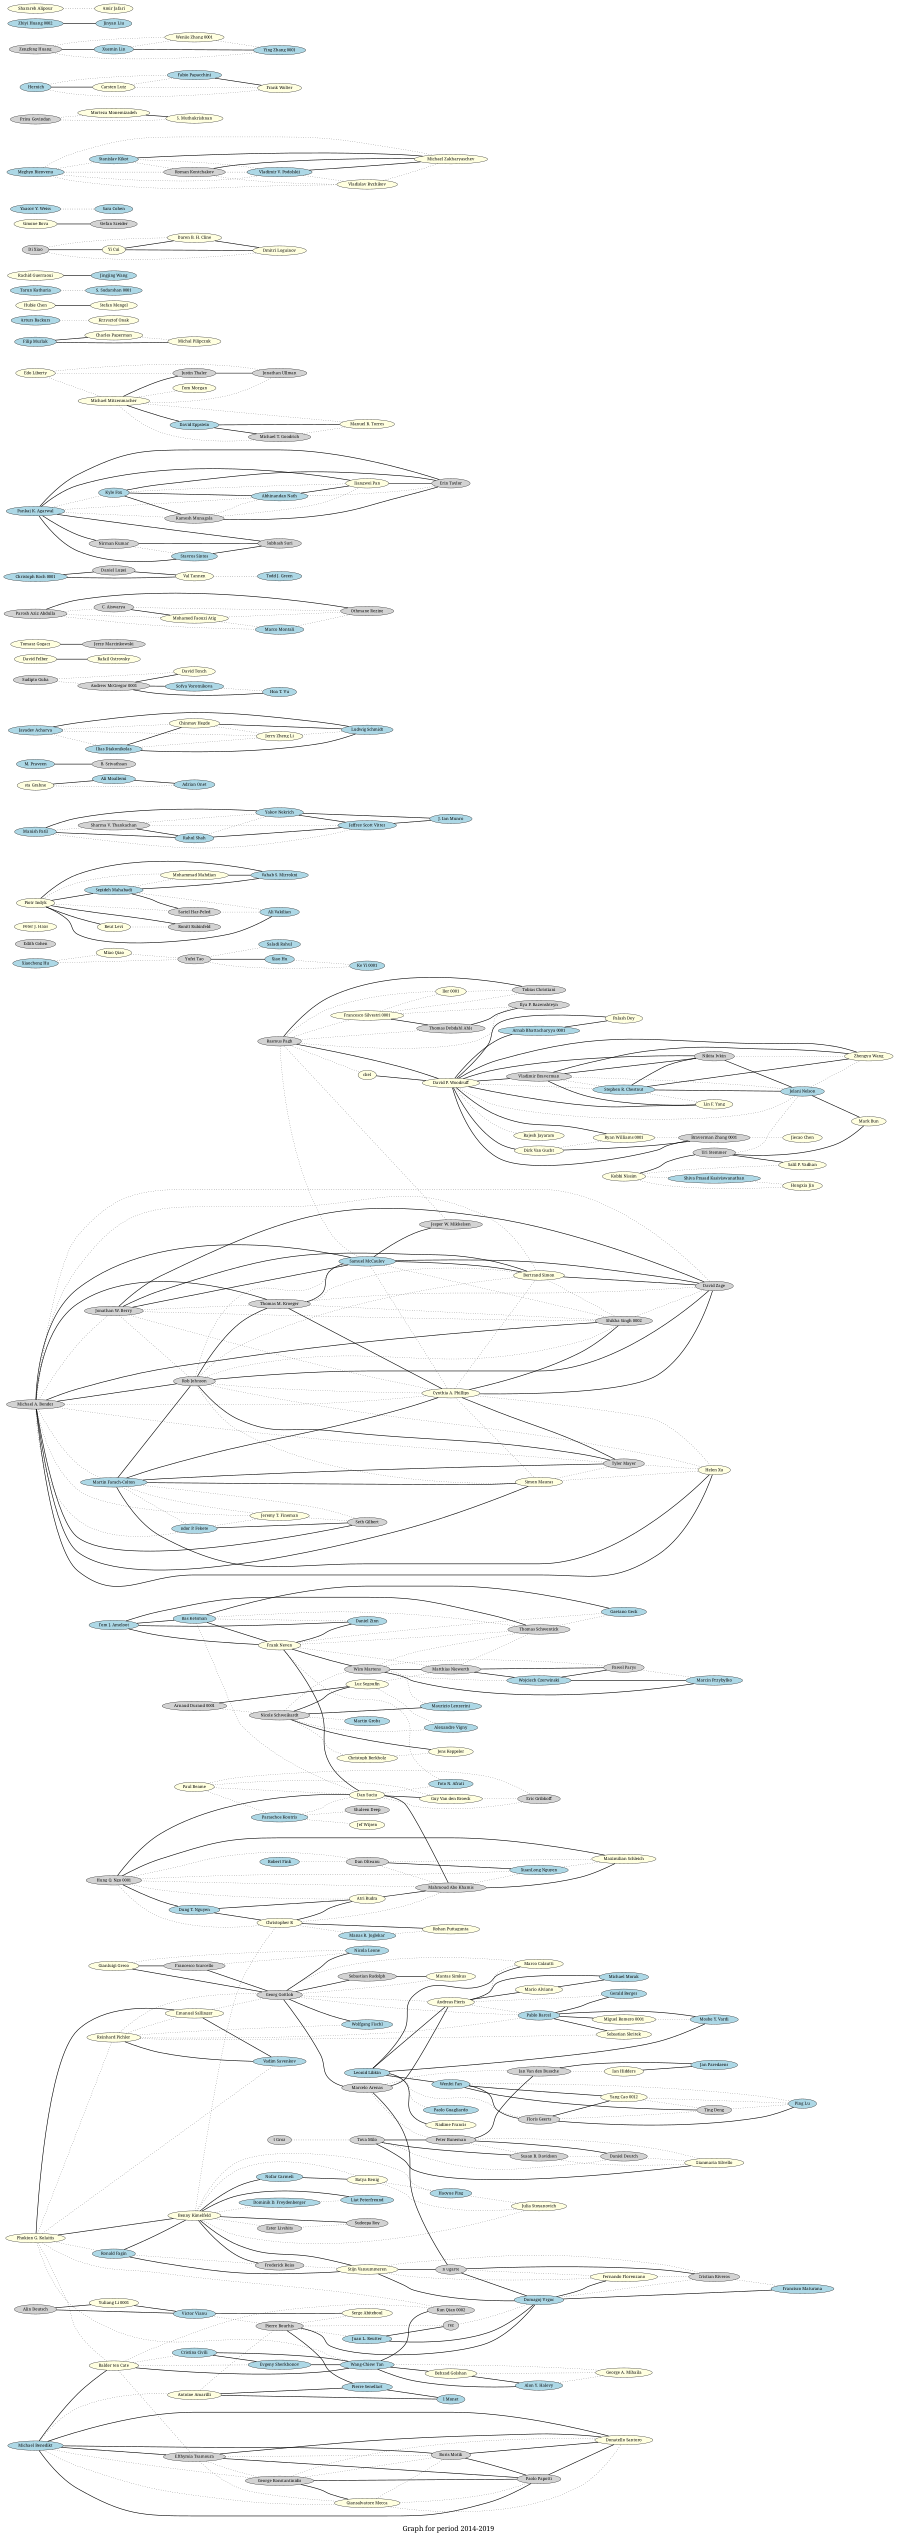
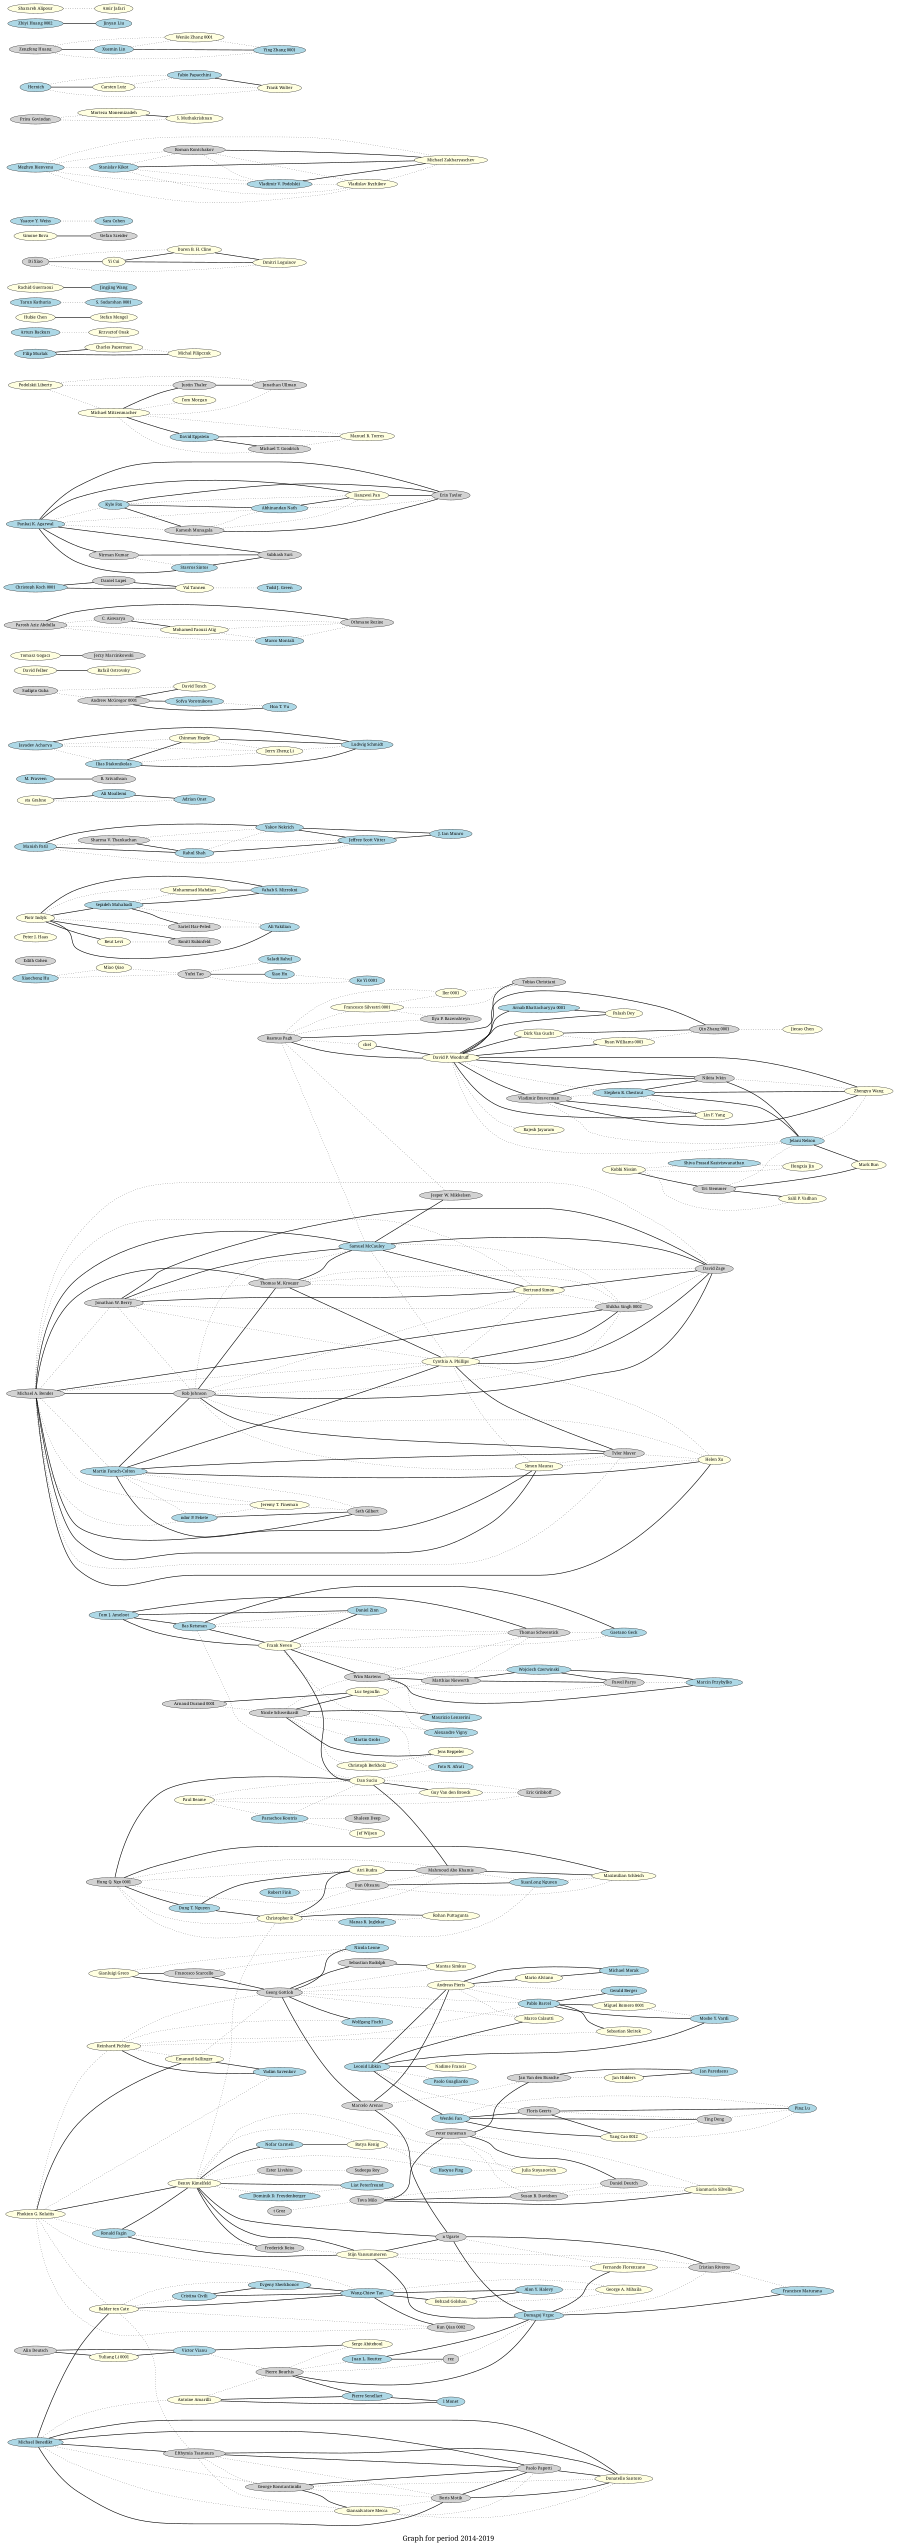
edge "Stanislav Kikot" -- "Vladislav Ryzhikov": added
node "Edo Liberty": label "Edo Liberty" -> "Podolskii Liberty"
node "Thomas Dybdahl Ahle": removed
node "Braverman Zhang 0001": label "Braverman Zhang 0001" -> "Qin Zhang 0001"
edge "Benny Kimelfeld" -- "Sudeepa Roy": now "Benny Kimelfeld" -- "n Ugarte"
